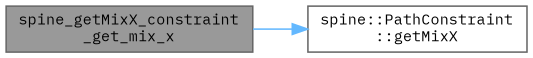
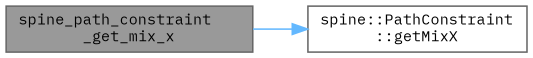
node "spine_getMixX_constraint _get_mix_x": label "spine_getMixX_constraint _get_mix_x" -> "spine_path_constraint _get_mix_x"
